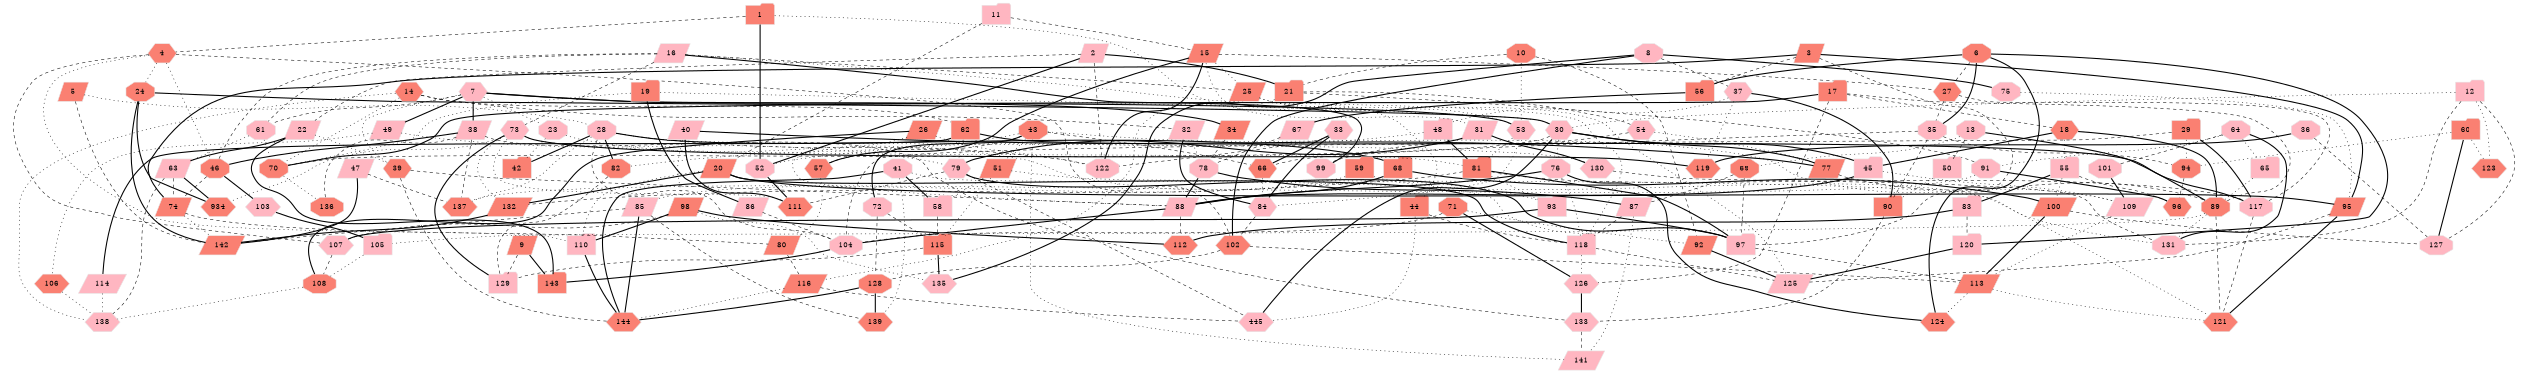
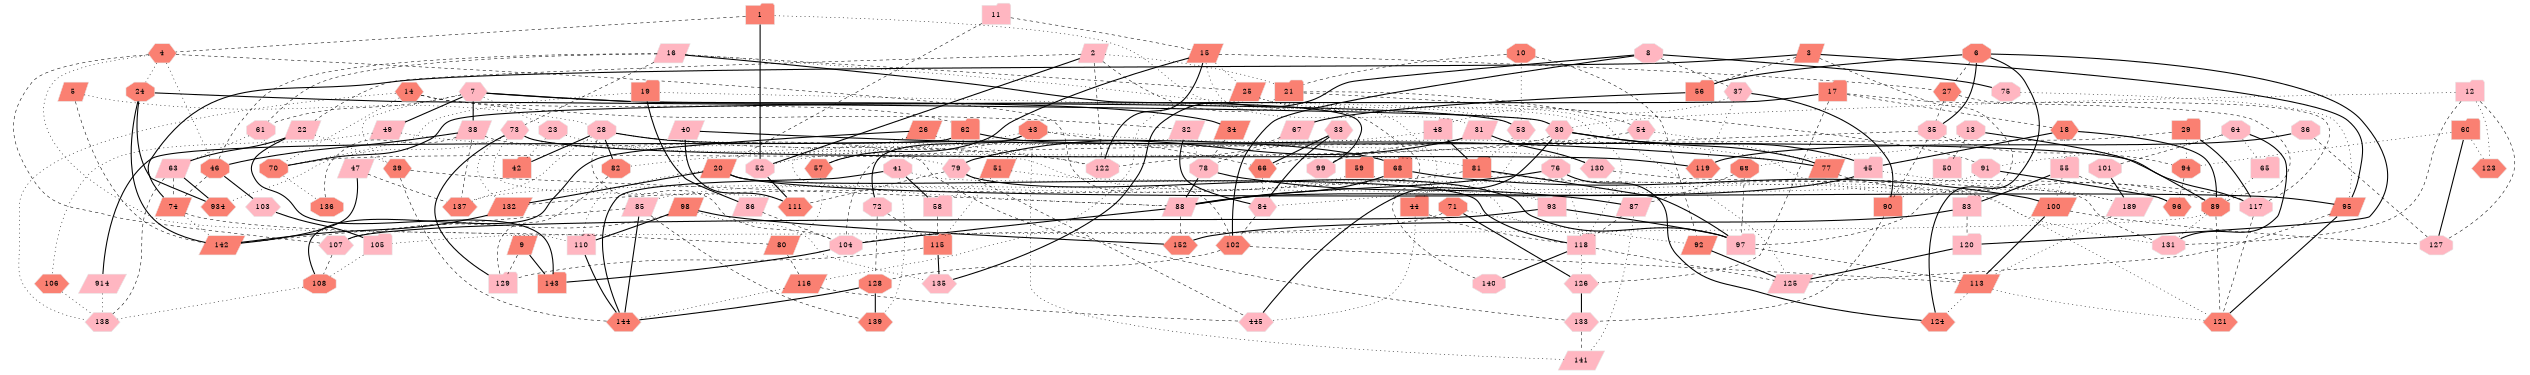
edge "2" -- "21": style bold -> dotted
node "109": label "109" -> "189"
node "112": label "112" -> "152"
node "114": label "114" -> "914"
node "140": added
